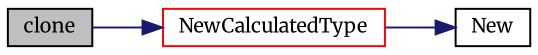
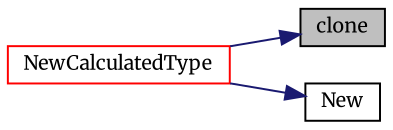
edge "clone" -> "NewCalculatedType": reversed
